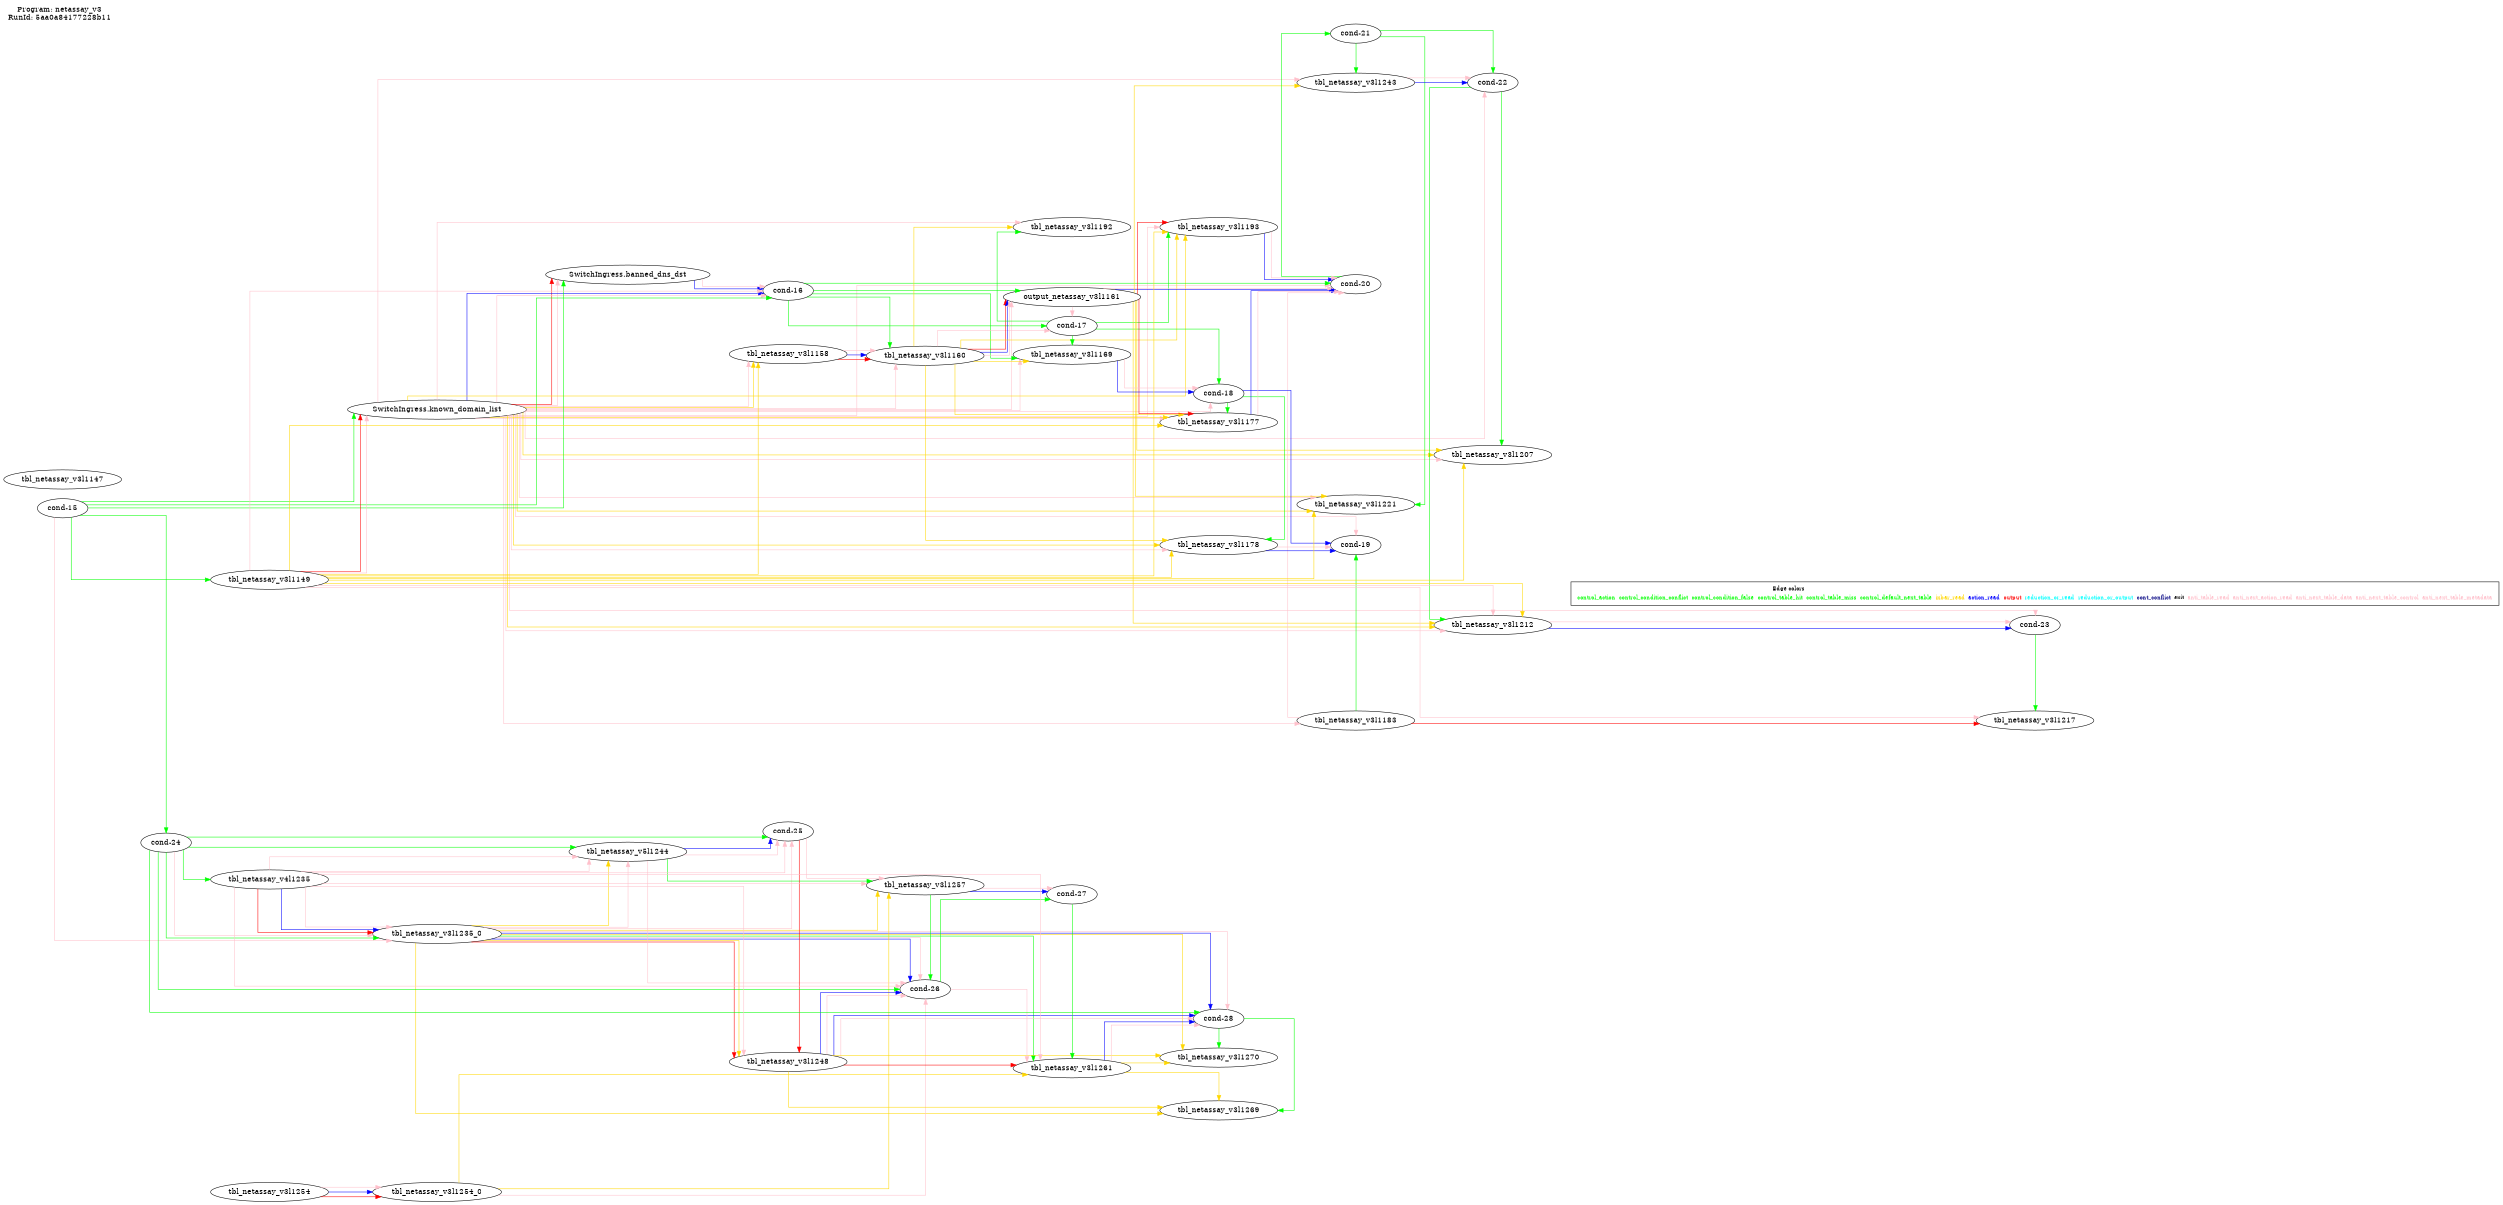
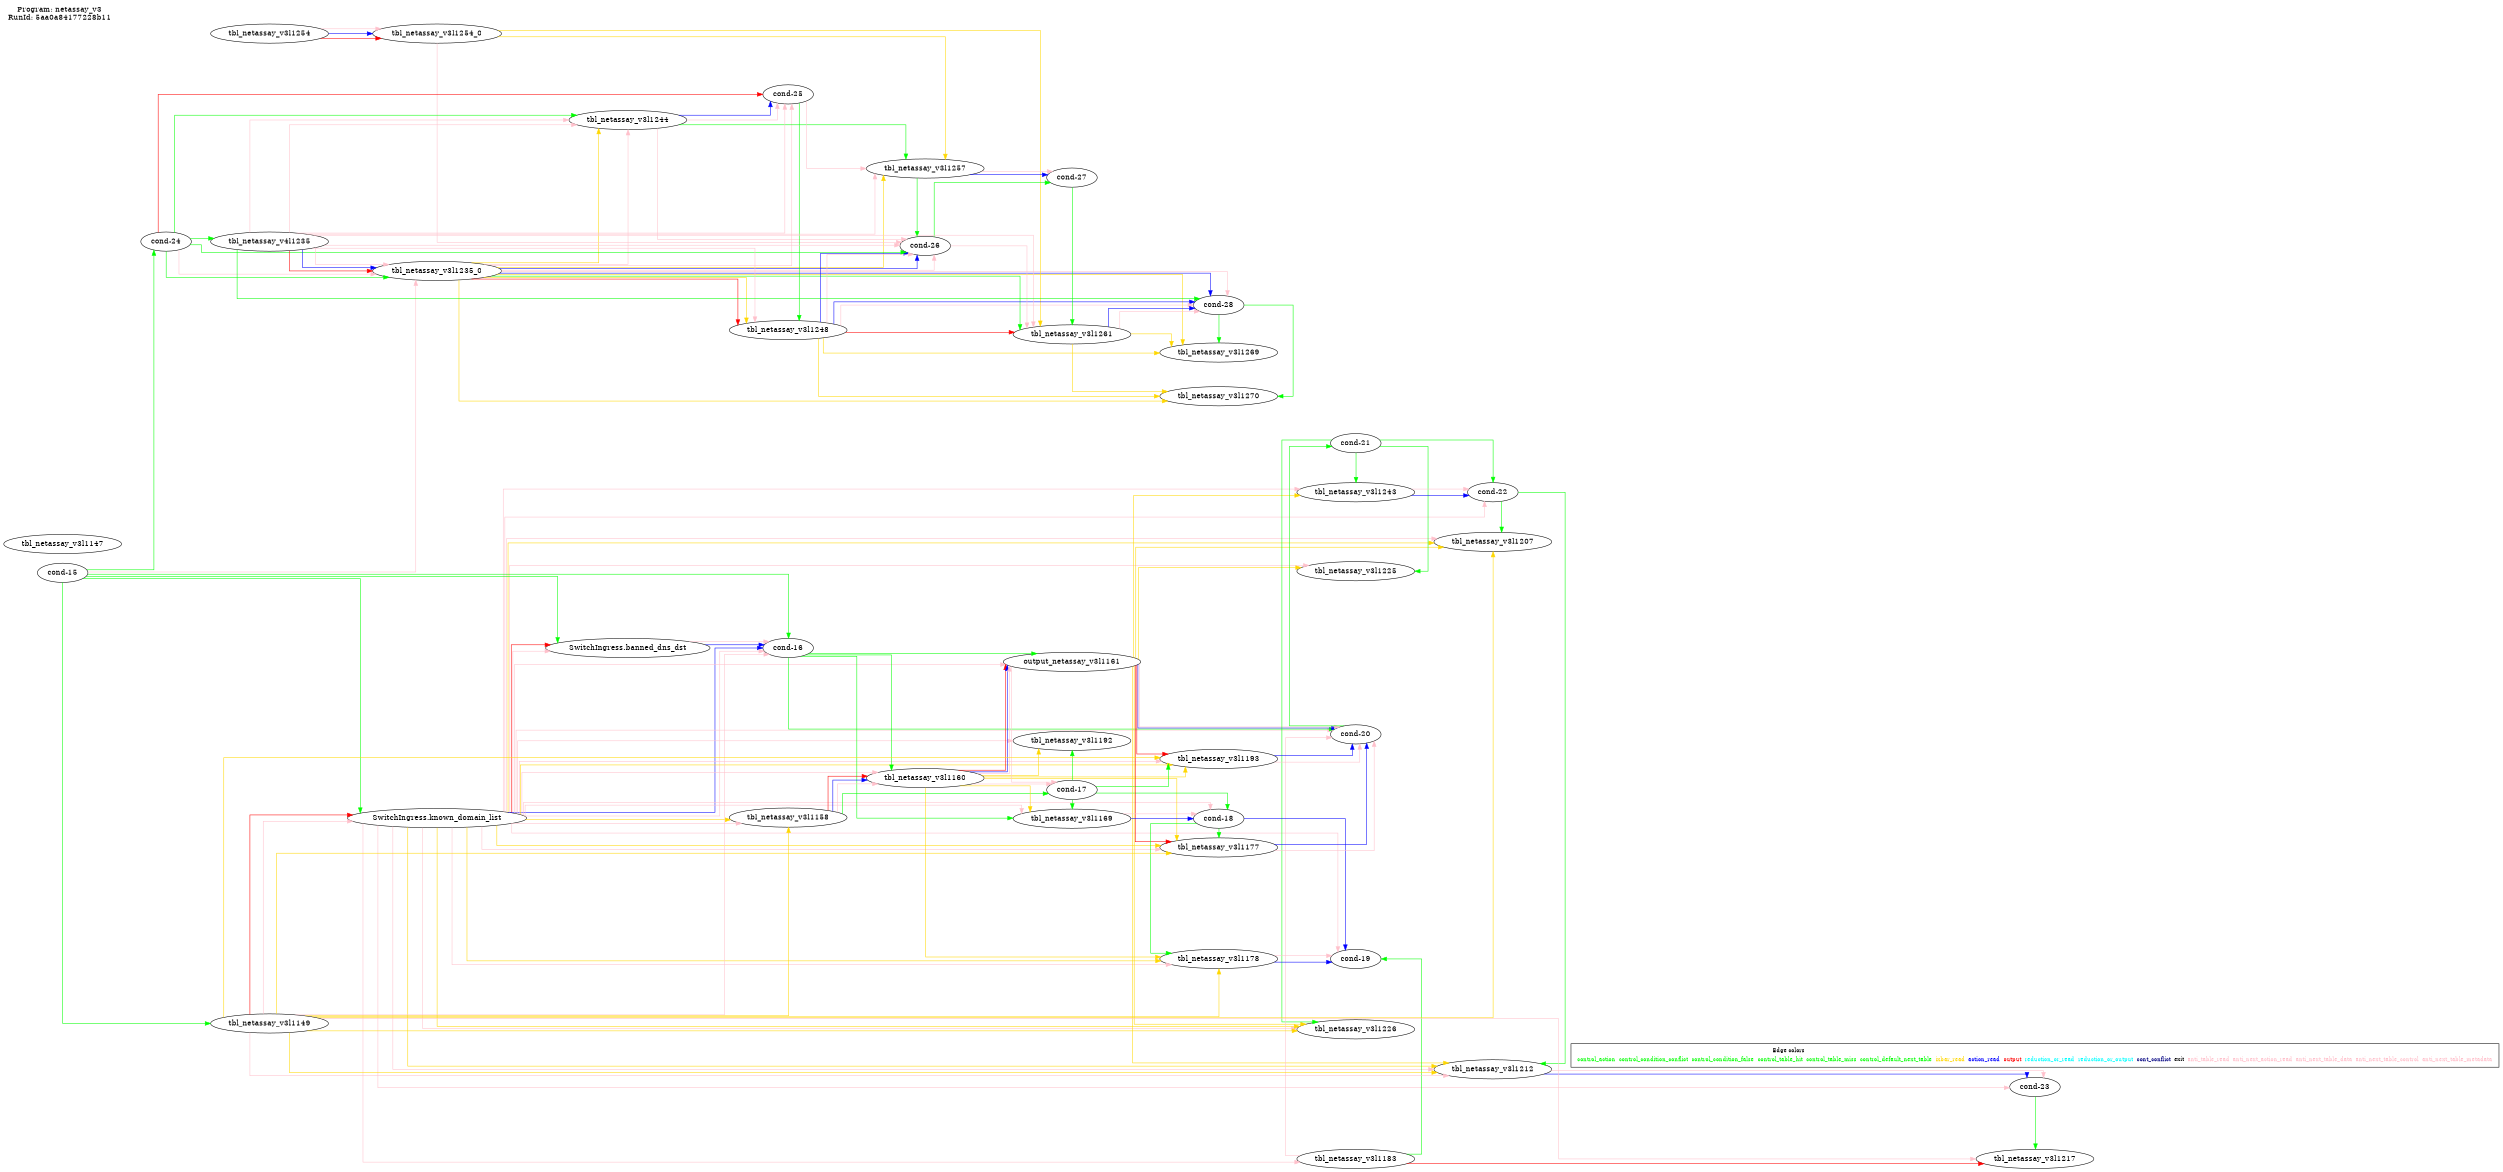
edge "cond-16" -> "cond-17": now "tbl_netassay_v3l1158" -> "cond-17"
node "tbl_netassay_v3l1221": label "tbl_netassay_v3l1221" -> "tbl_netassay_v3l1226"
node "tbl_netassay_v3l1225": added
edge "cond-24" -> "cond-25": color green -> red
node "tbl_netassay_v5l1244": label "tbl_netassay_v5l1244" -> "tbl_netassay_v3l1244"
edge "cond-25" -> "tbl_netassay_v3l1248": color red -> green
edge "cond-24" -> "cond-28": now "tbl_netassay_v4l1235" -> "cond-28"
